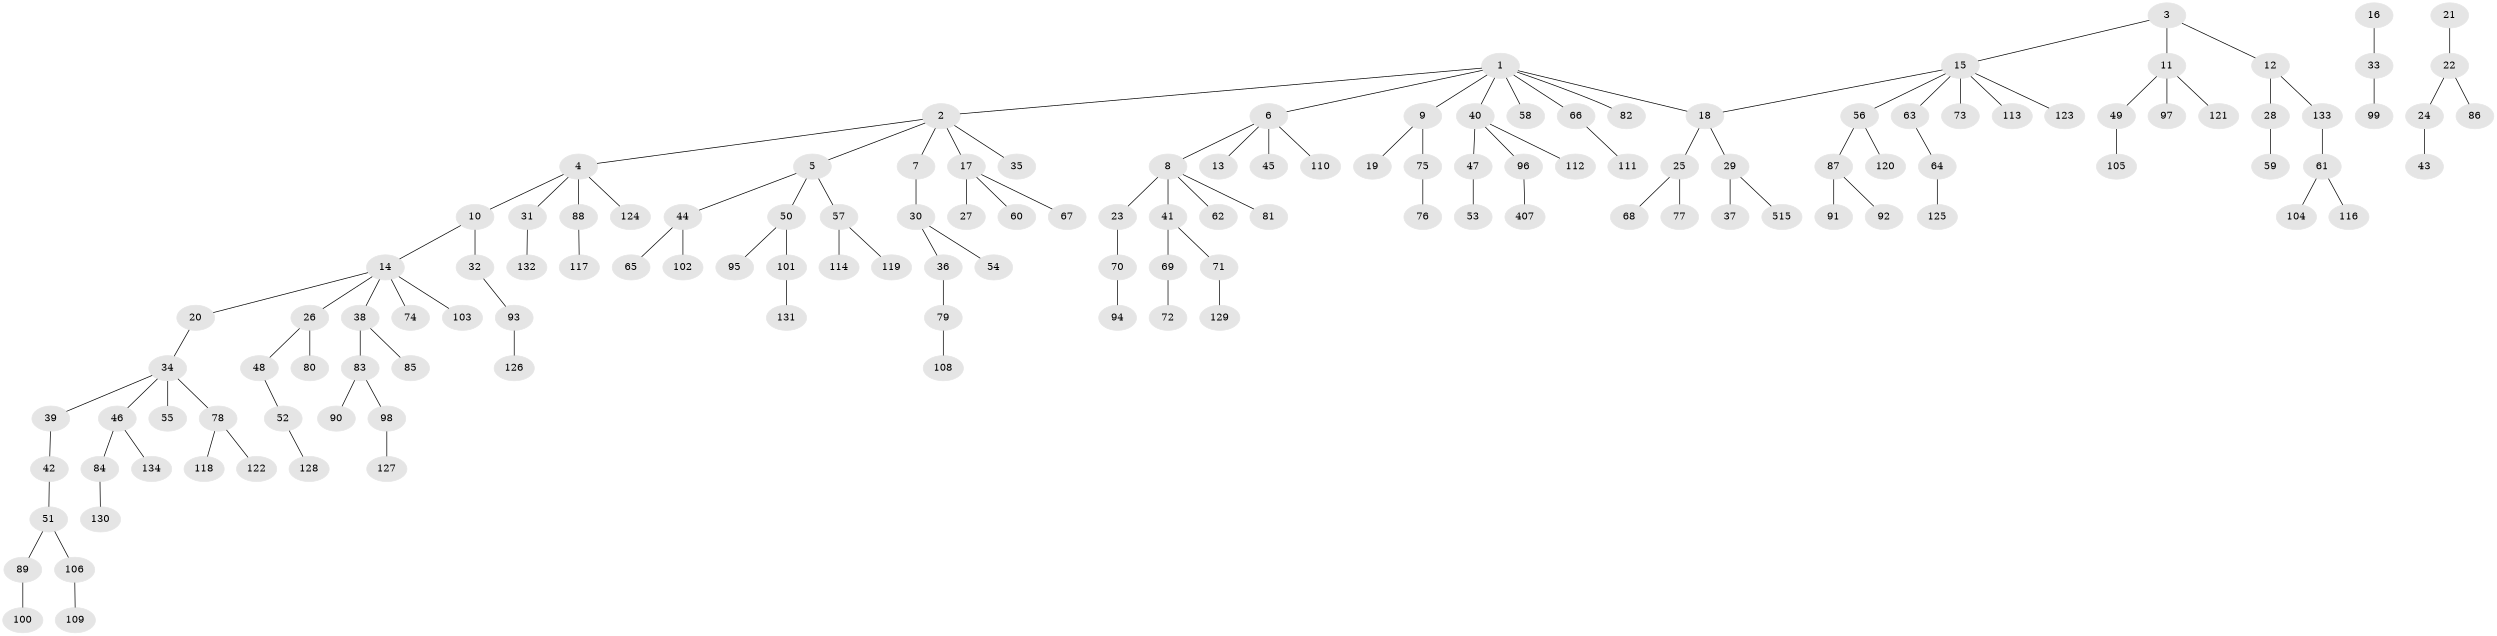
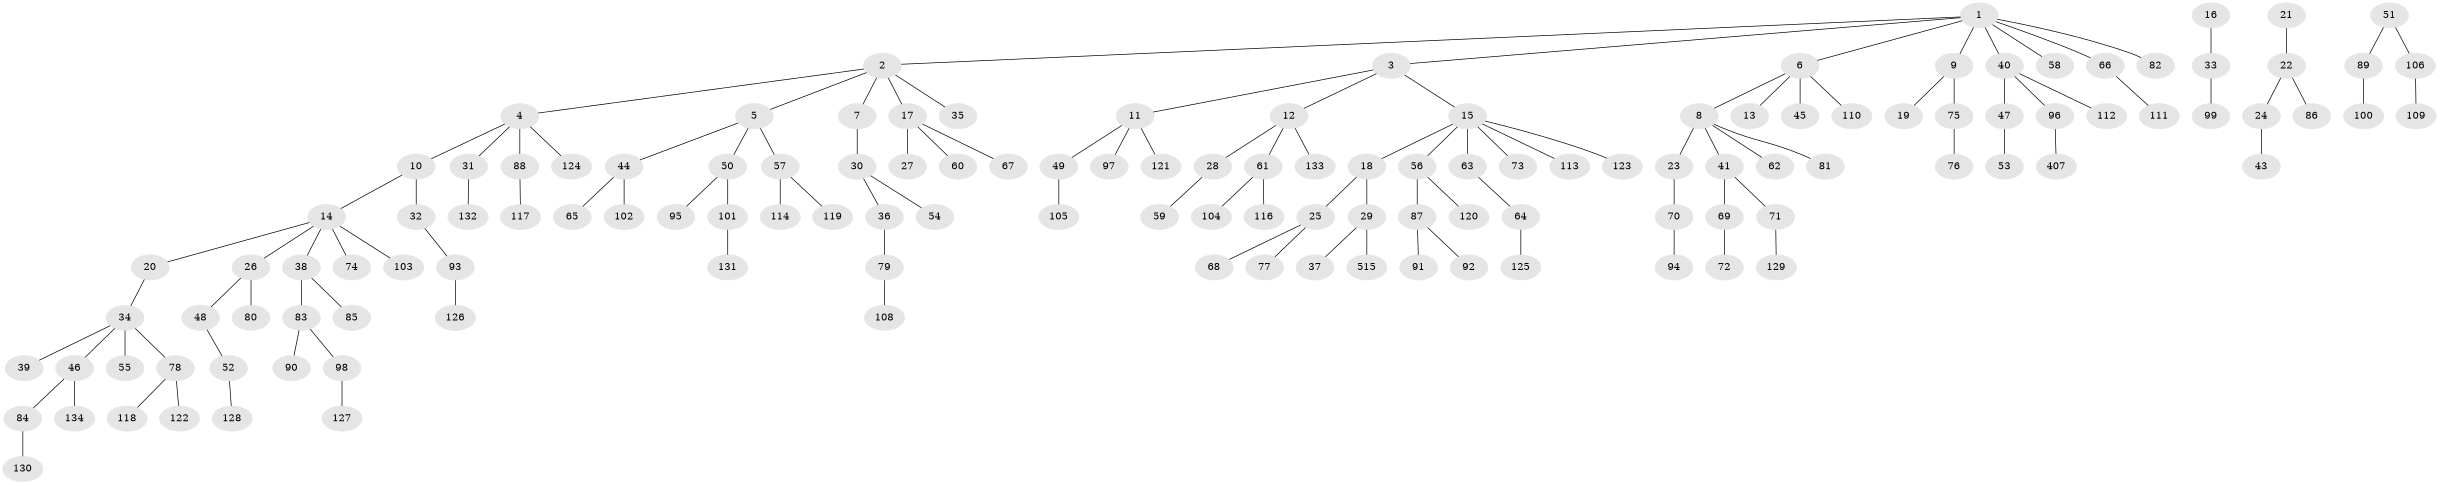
edge "1" -- "18": now "1" -- "3"
edge "133" -- "61": now "12" -- "61"
node "42": removed
